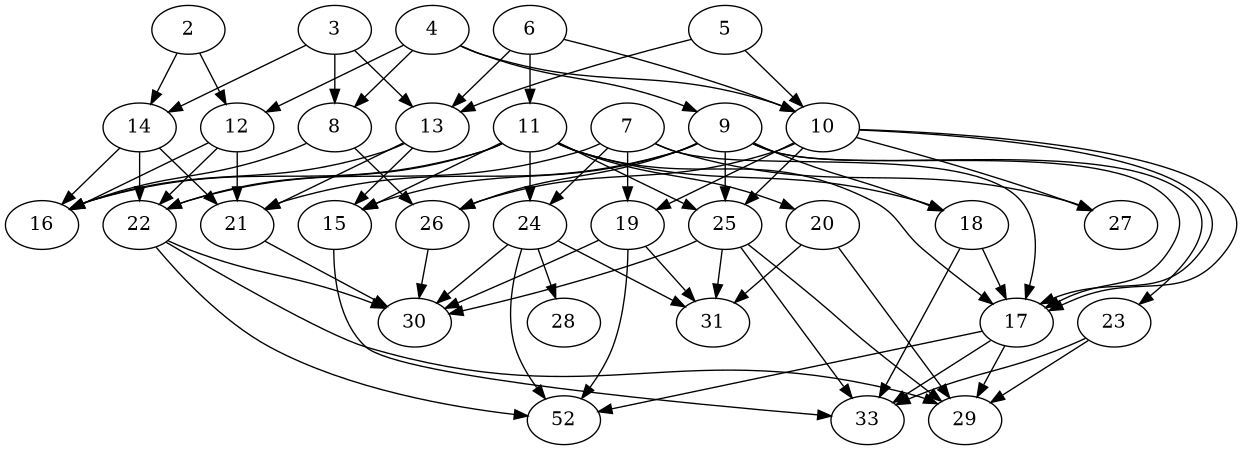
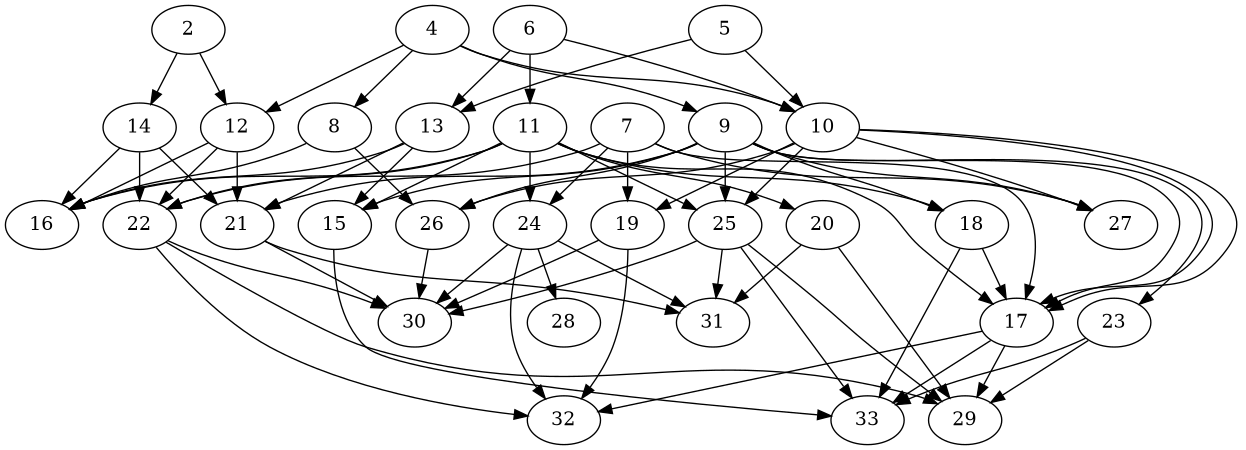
node "3": removed
edge "9" -> "27": added
edge "19" -> "31": now "21" -> "31"
node "52": label "52" -> "32"
